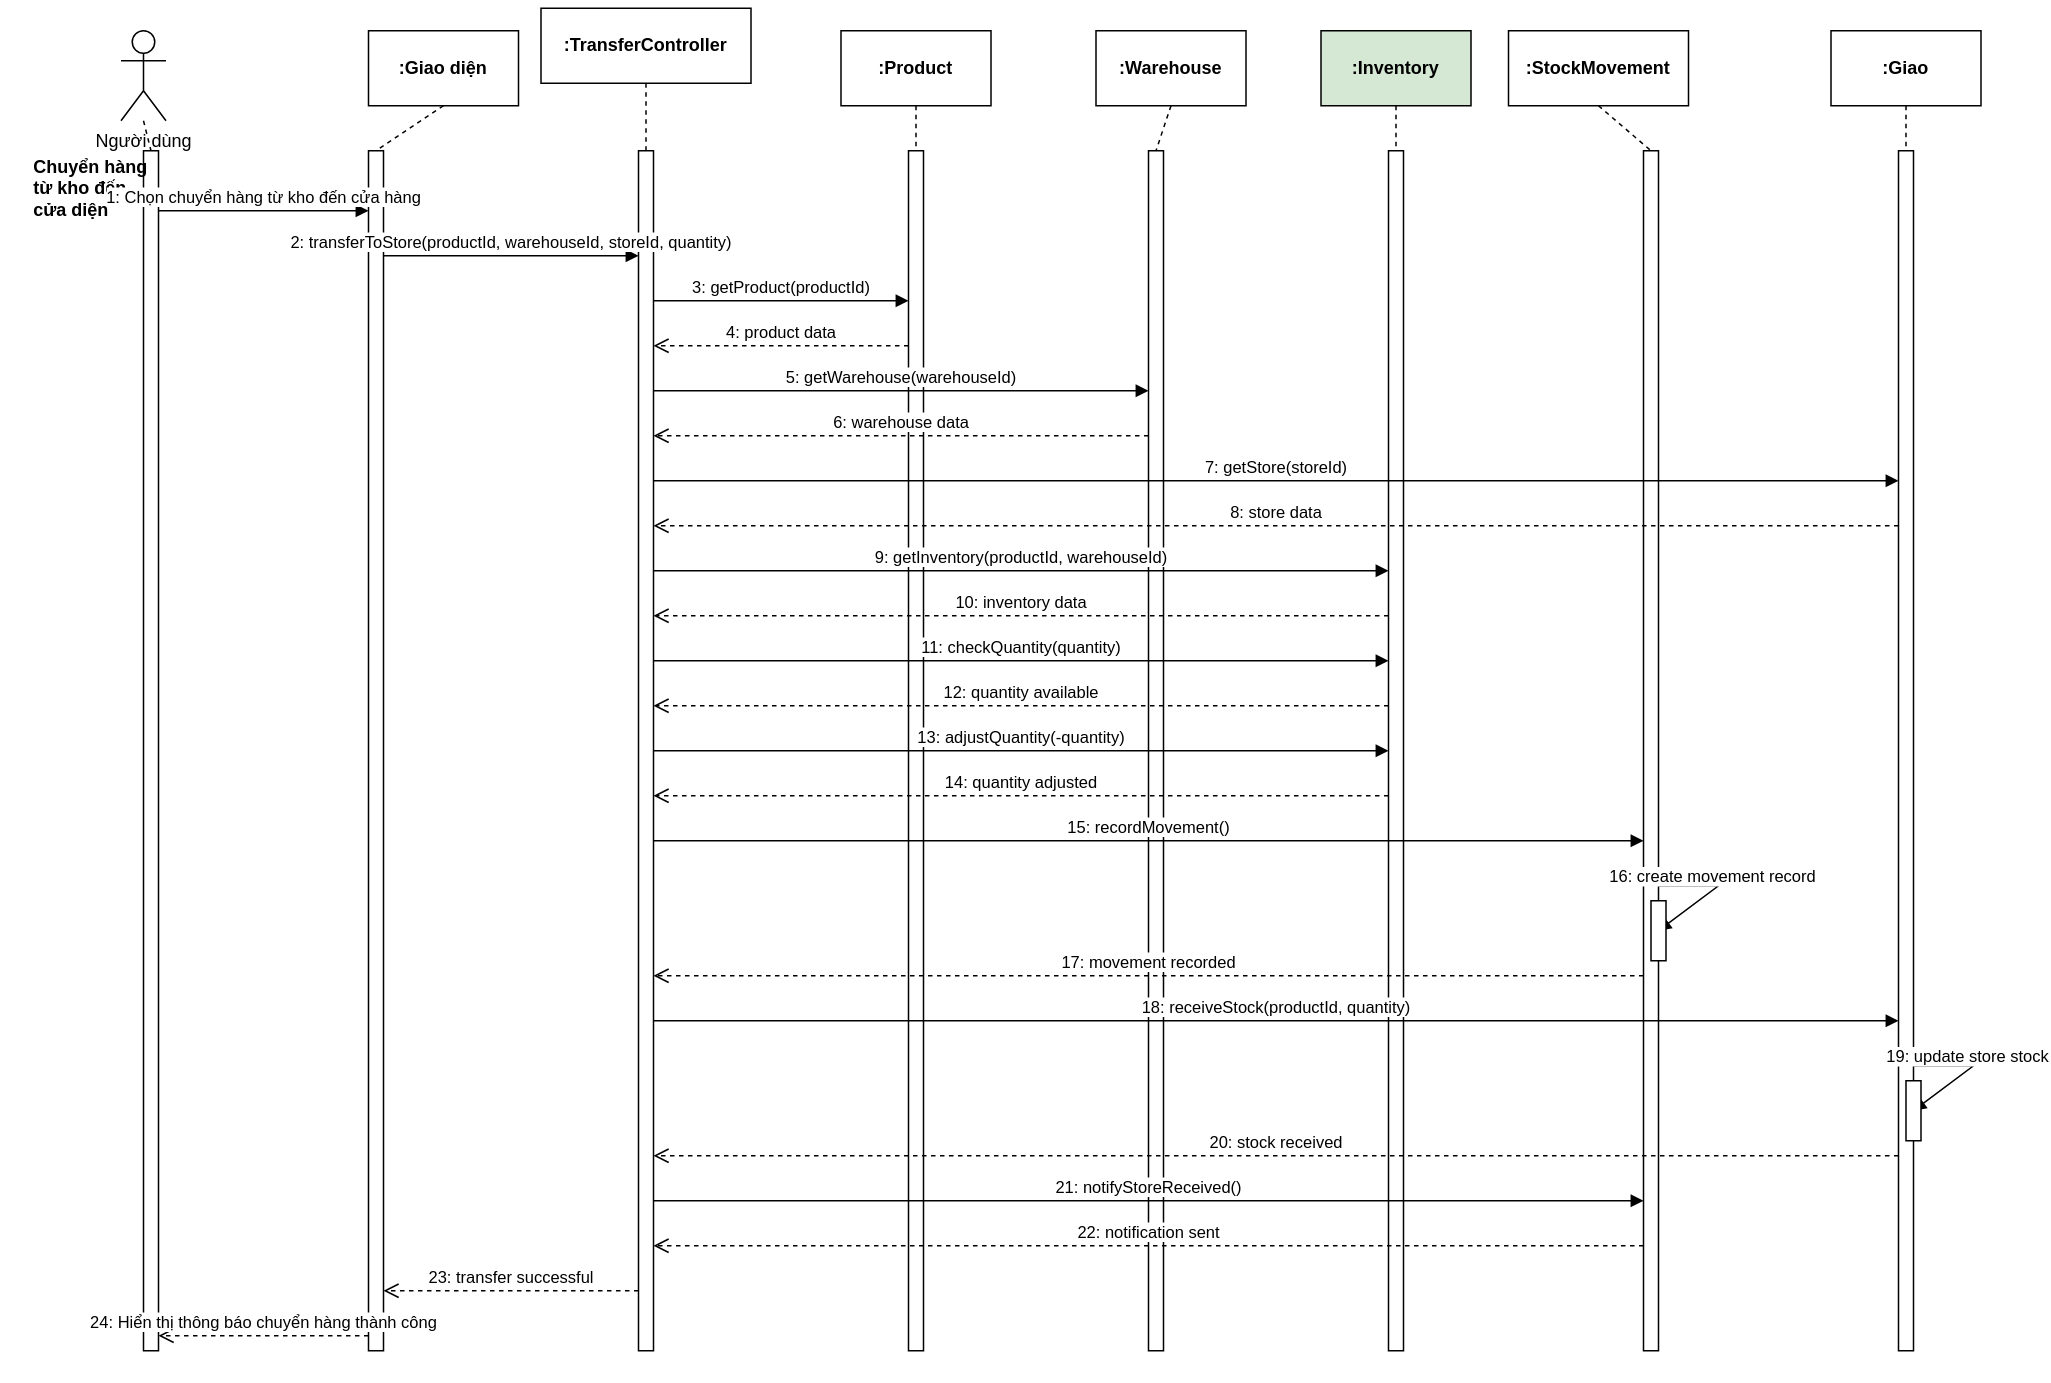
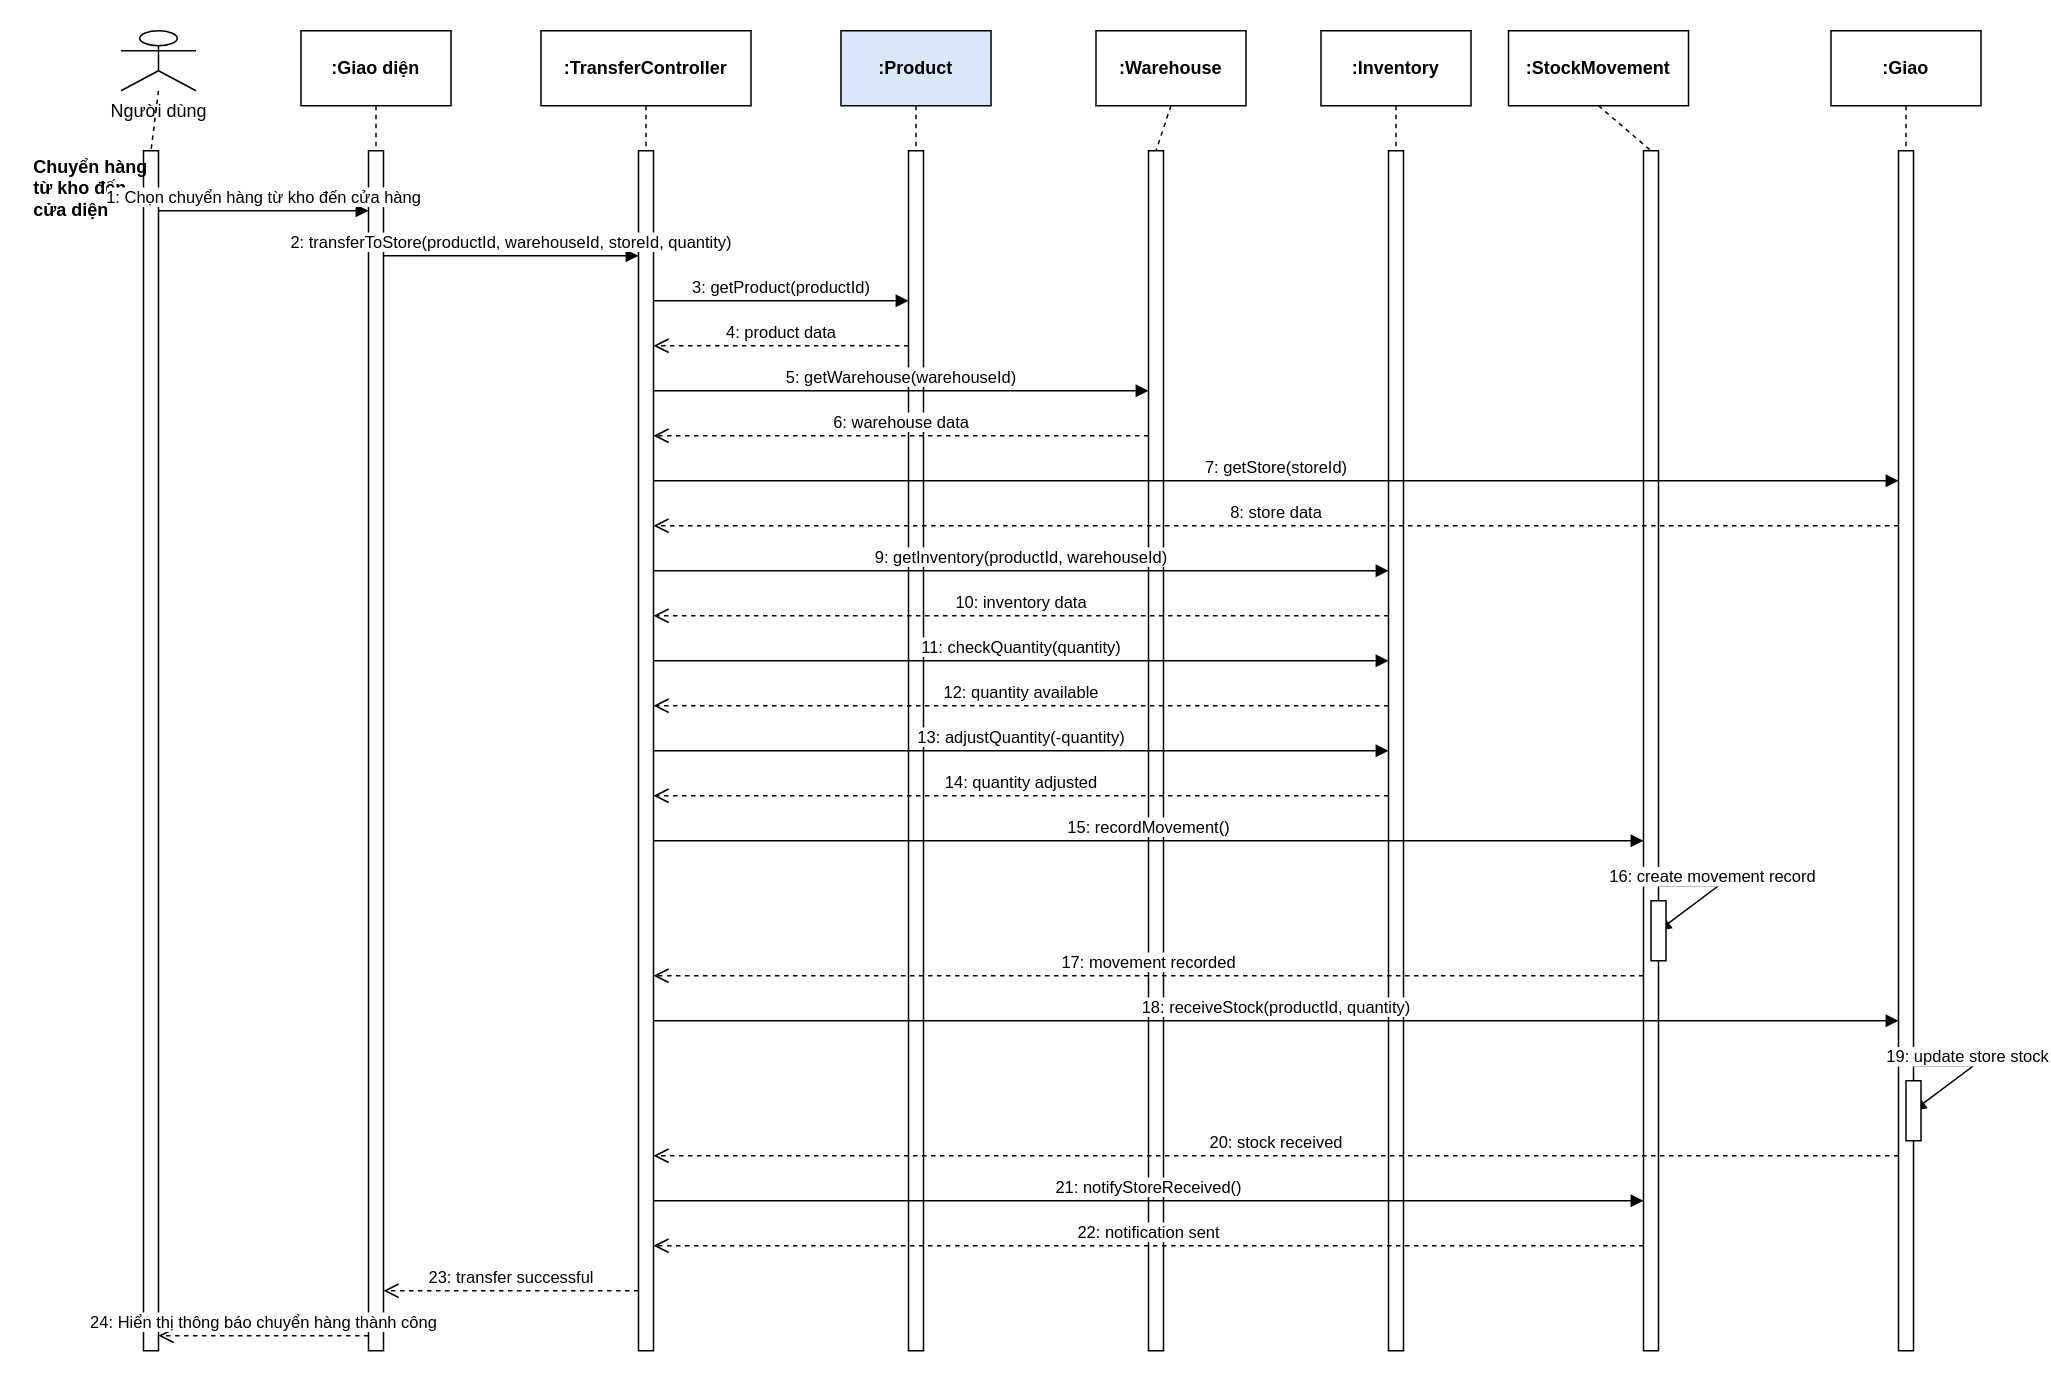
node ":TransferController": moved (646, 46) -> (646, 68)
node ":Giao diện": moved (443, 68) -> (376, 68)
node ":Product": fillcolor #ffffff -> #dae8fc
node ":Inventory": fillcolor #d5e8d4 -> #ffffff
node "Người dùng": size 45x90 -> 75x60
